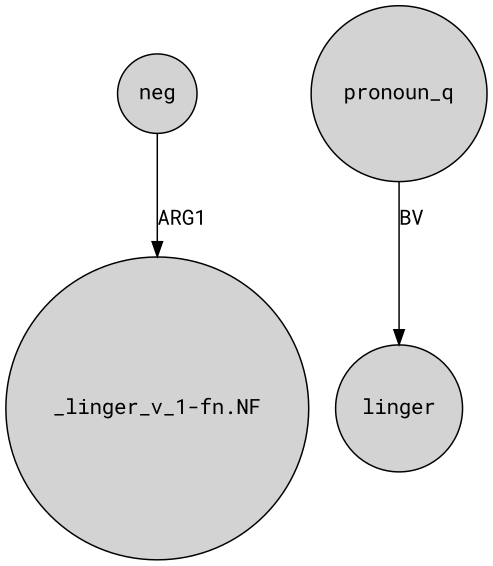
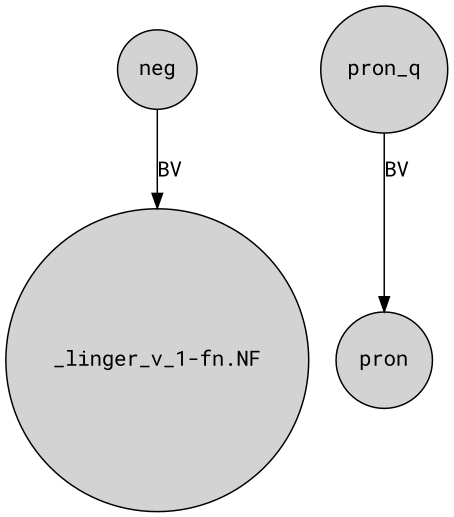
node "pronoun_q": label "pronoun_q" -> "pron_q"
edge "neg" -> "_linger_v_1-fn.NF": label "ARG1" -> "BV"
node "linger": label "linger" -> "pron"
